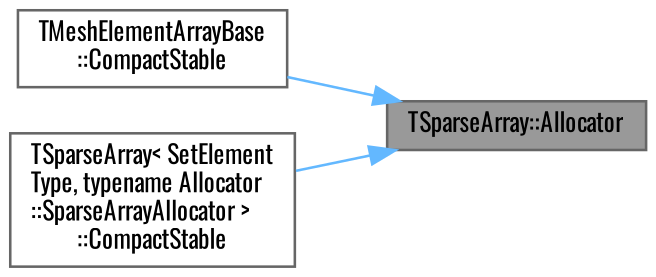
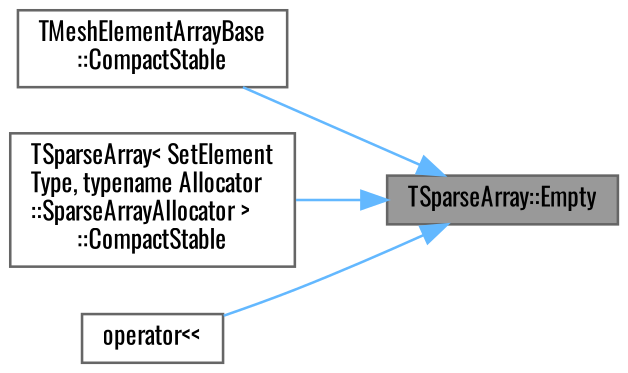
node "TSparseArray::Allocator": label "TSparseArray::Allocator" -> "TSparseArray::Empty"
node "operator<<": added
